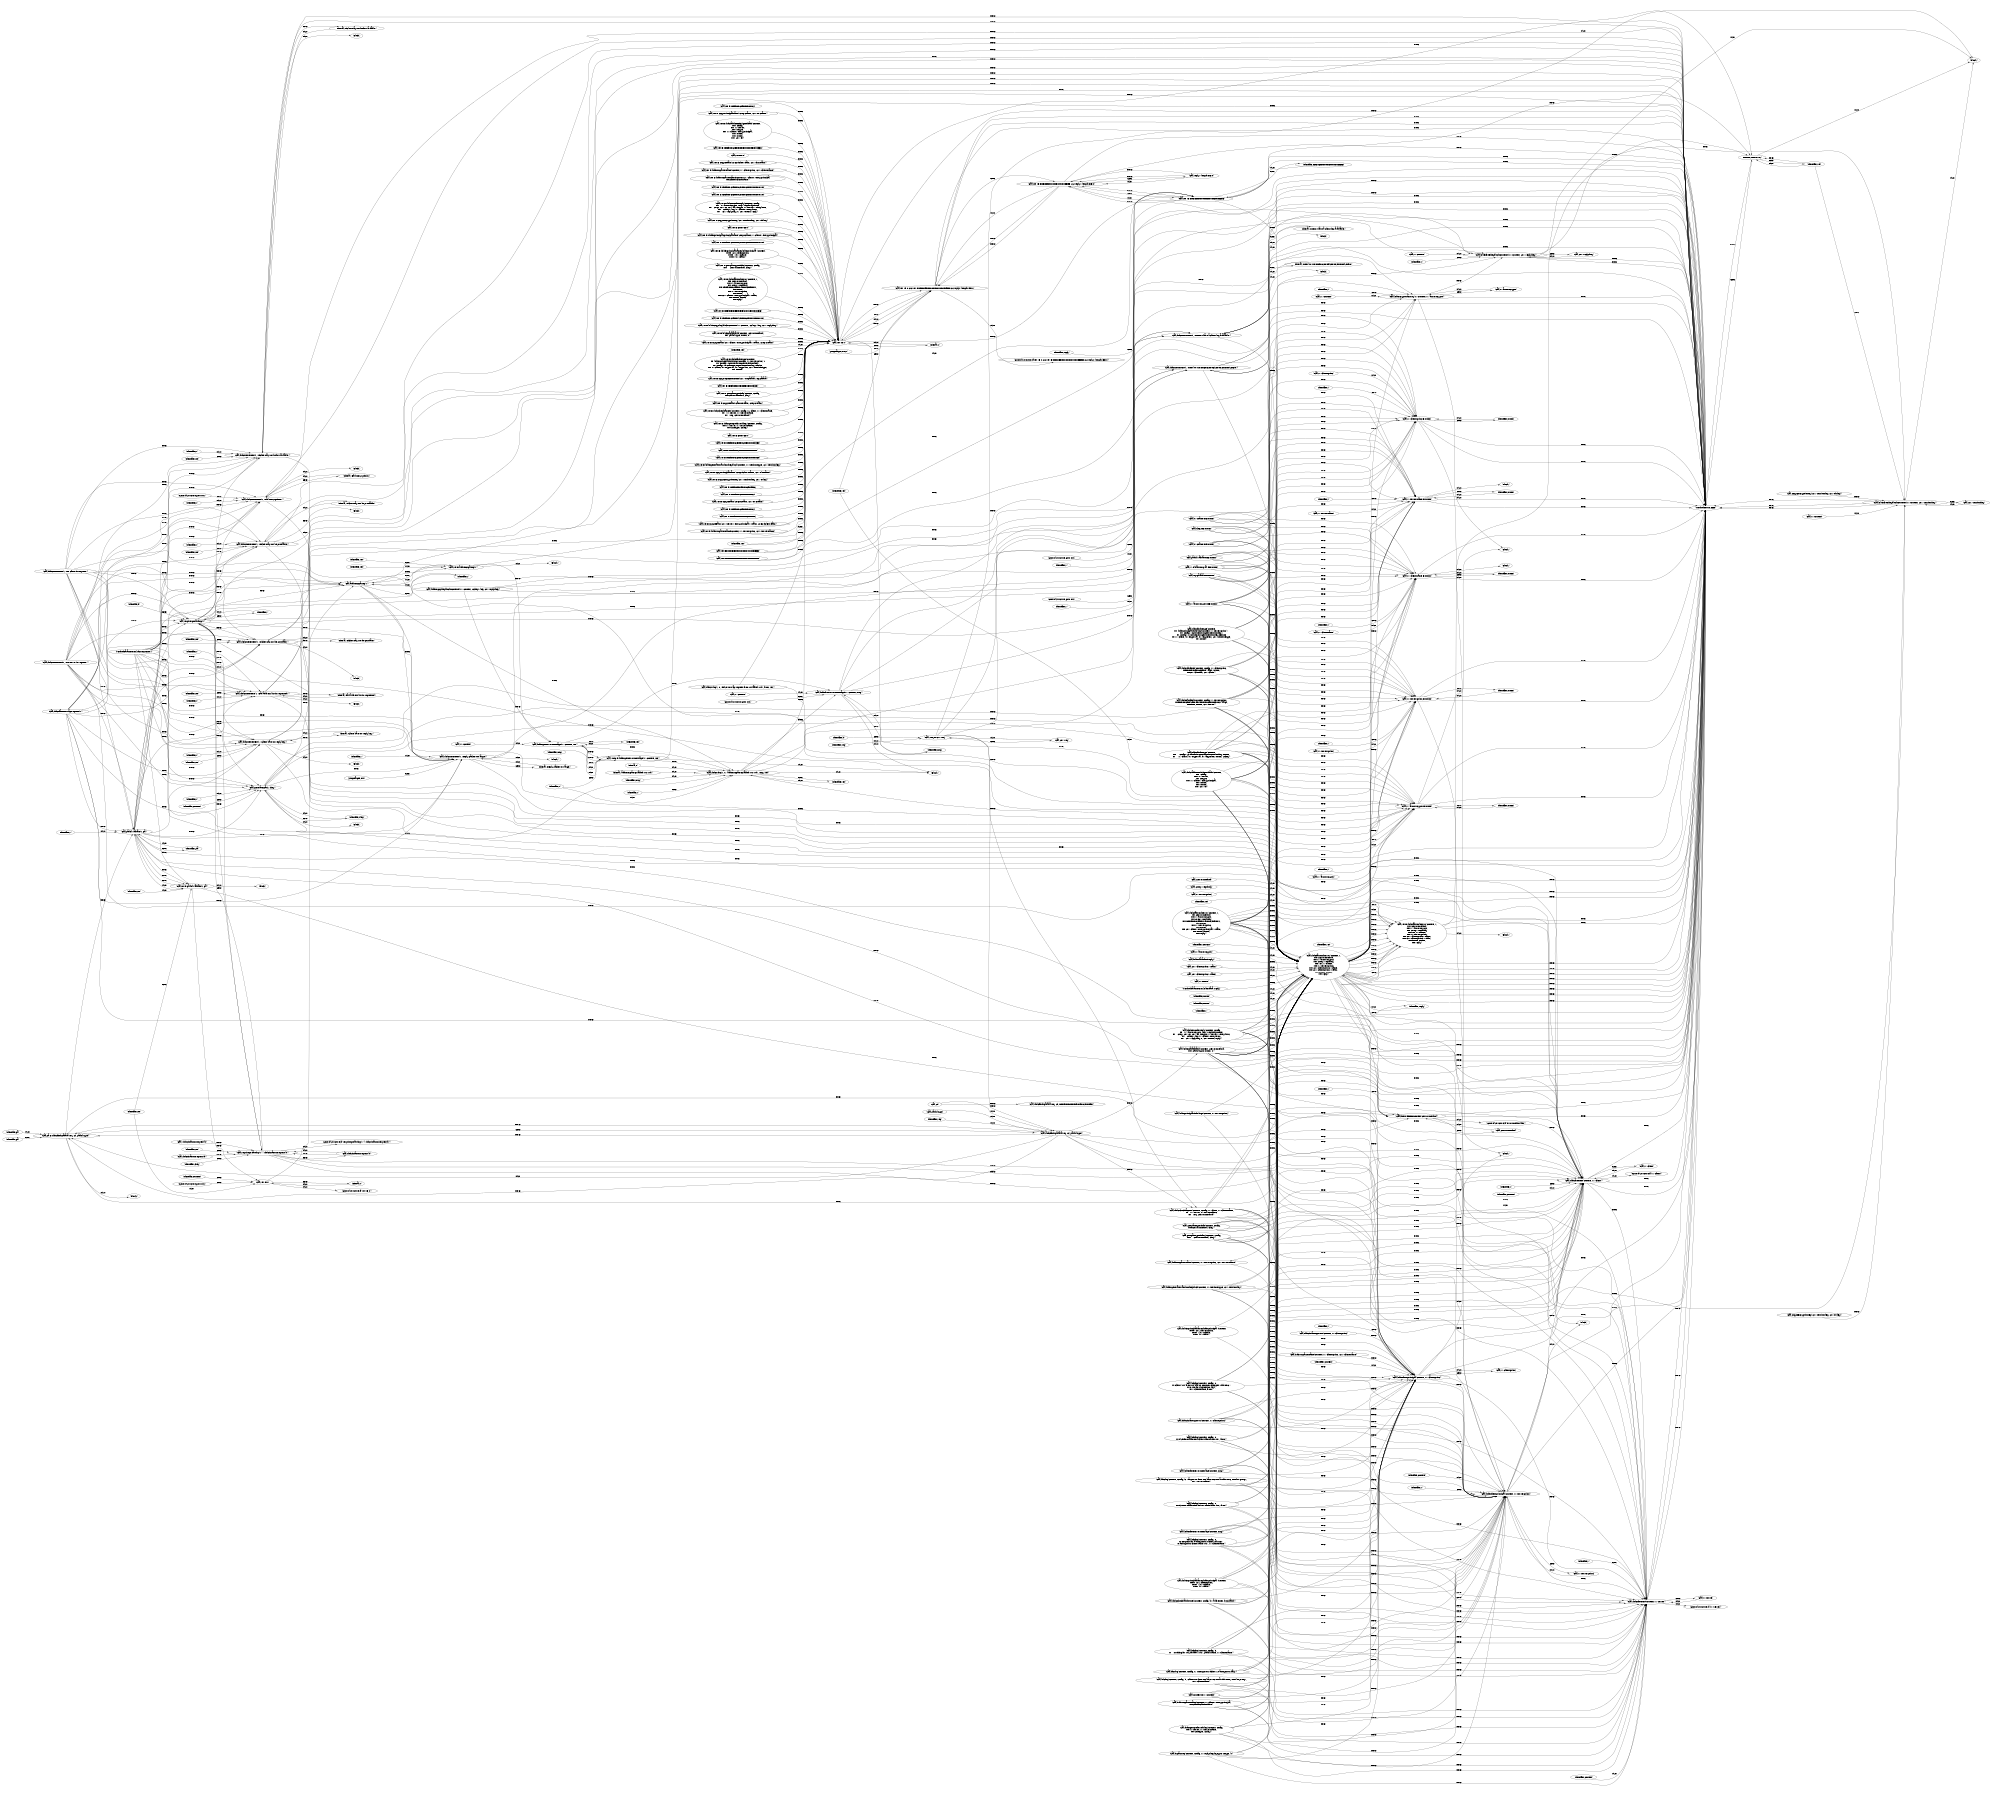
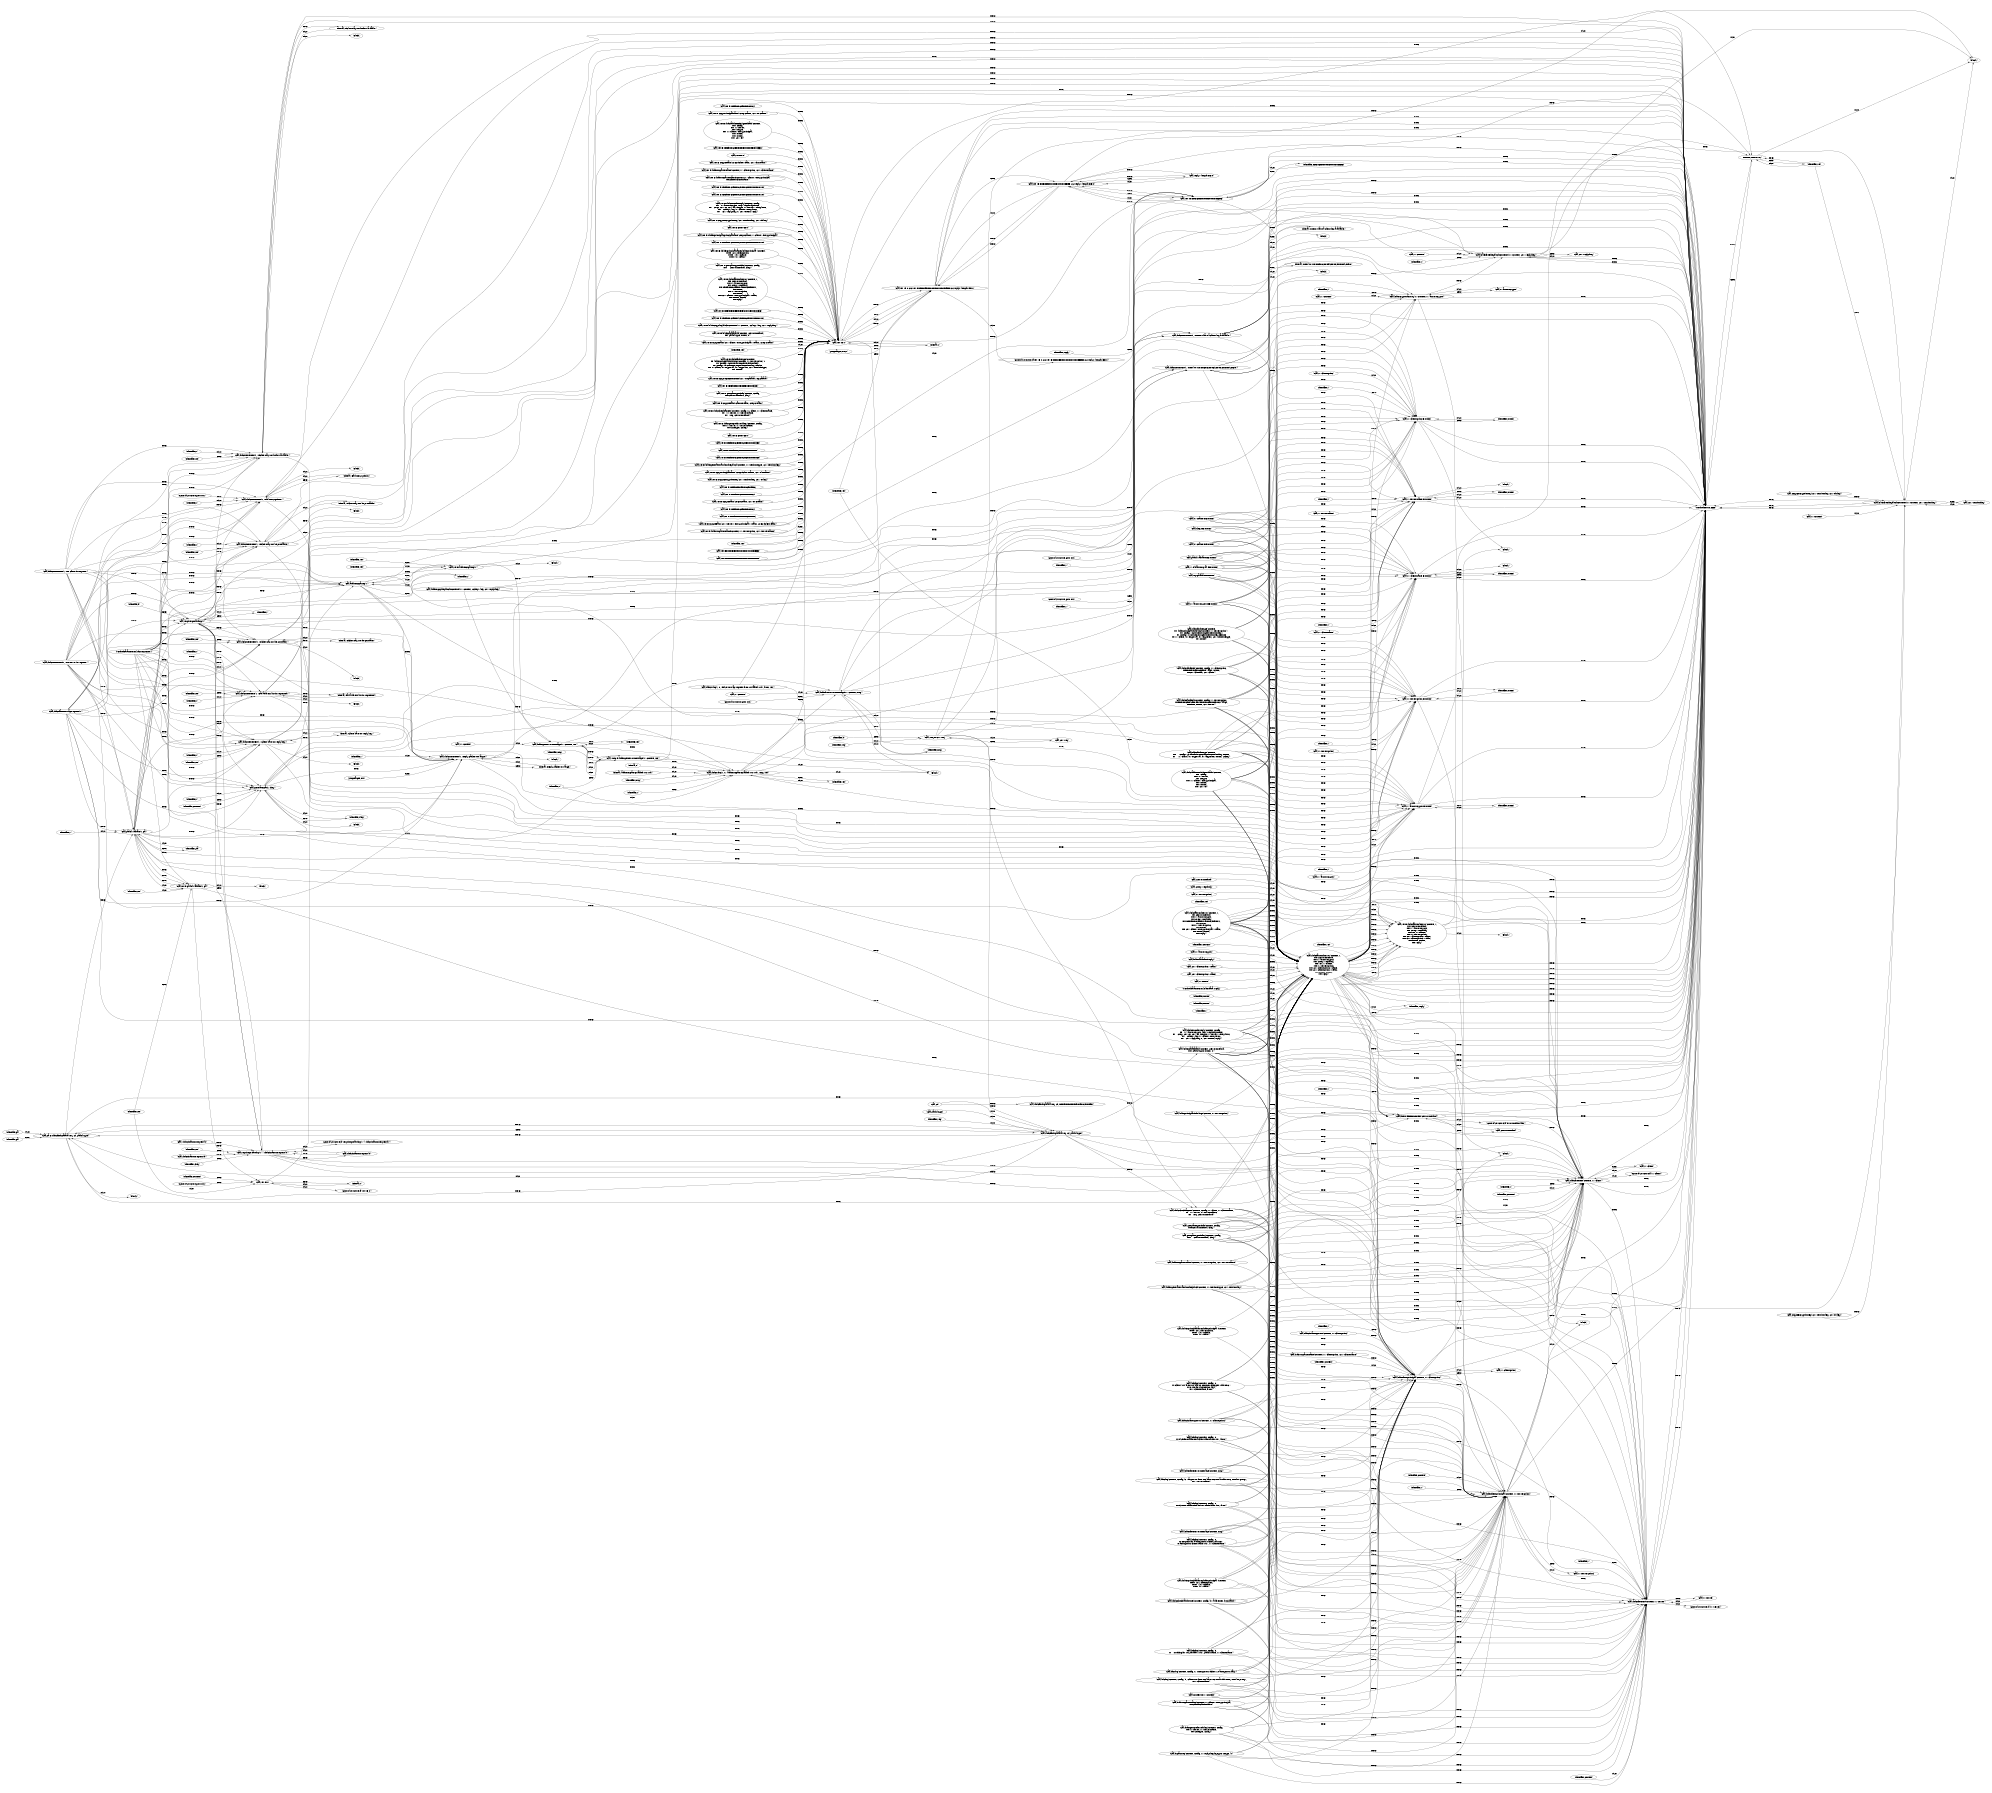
node "(Call,ret != HDB_ERR_NOT_REQUIRED_HERE)": label "(Call,ret != HDB_ERR_NOT_REQUIRED_HERE)" -> "(Call,ret != HDB_ERR_NOT_FOUND_HERE)"
edge "(Call,ckey == NULL)" -> "(Call,r->client_name = NULL)": label "DDG: " -> "AST: "
